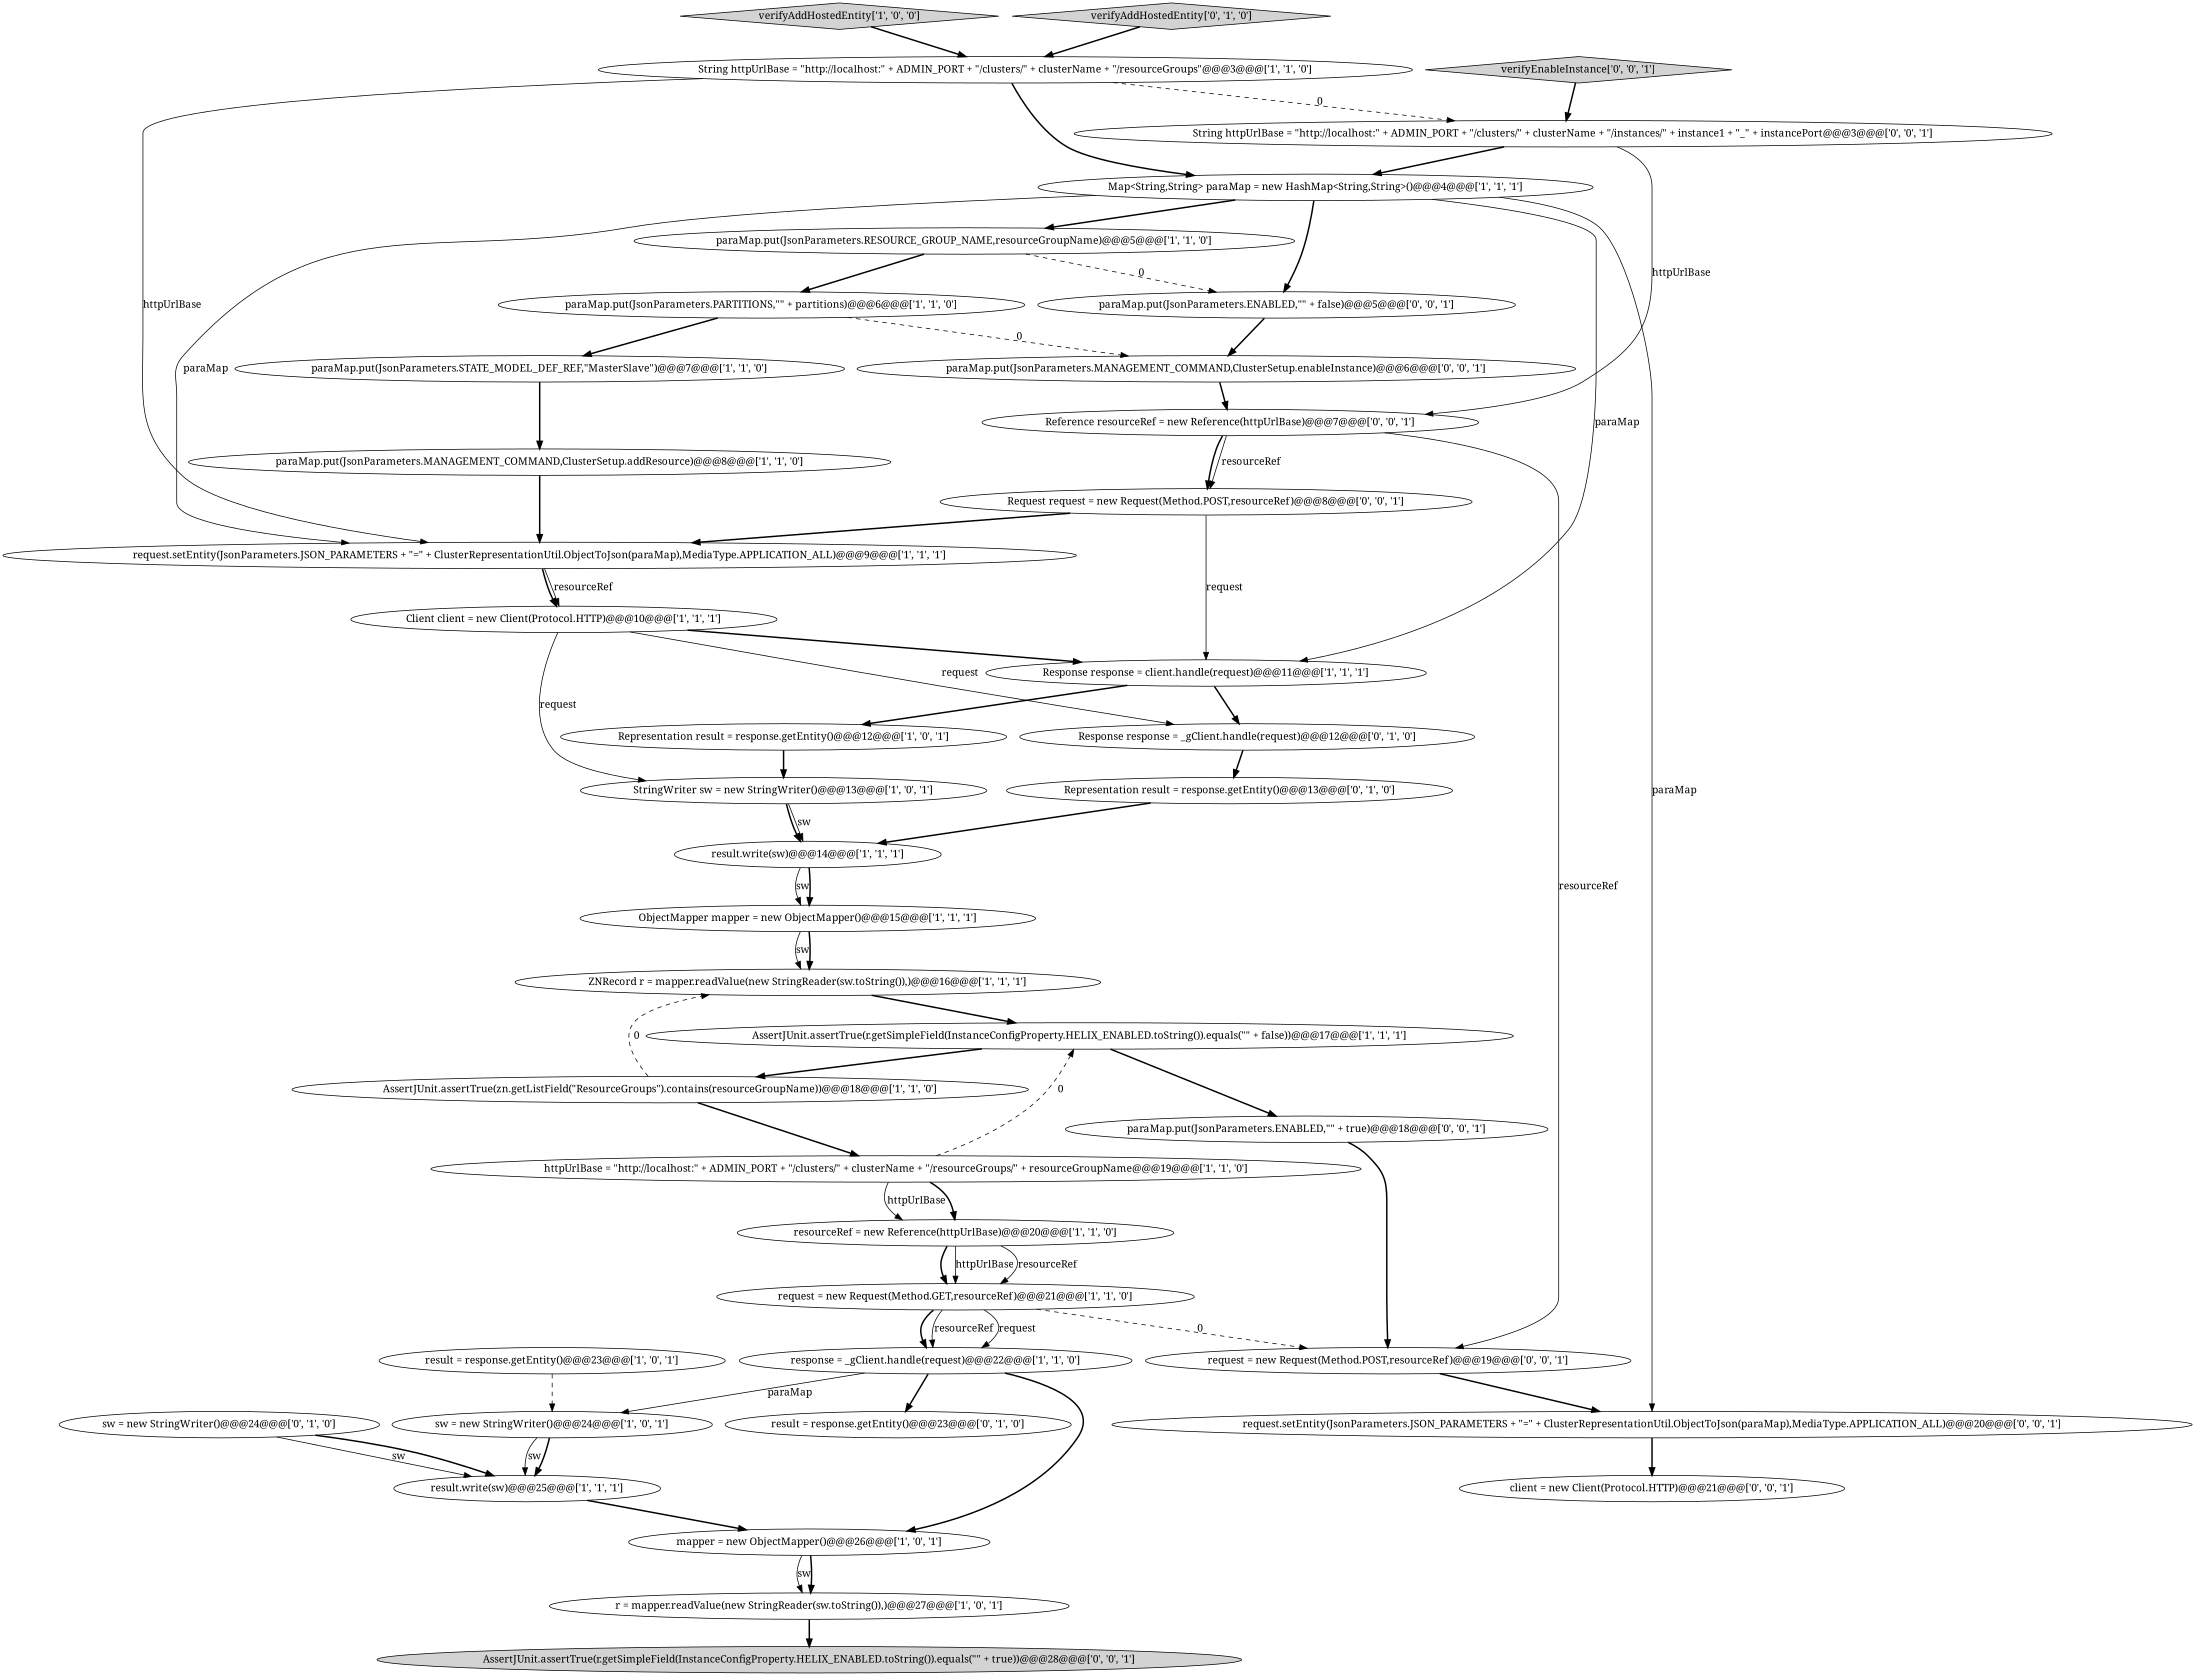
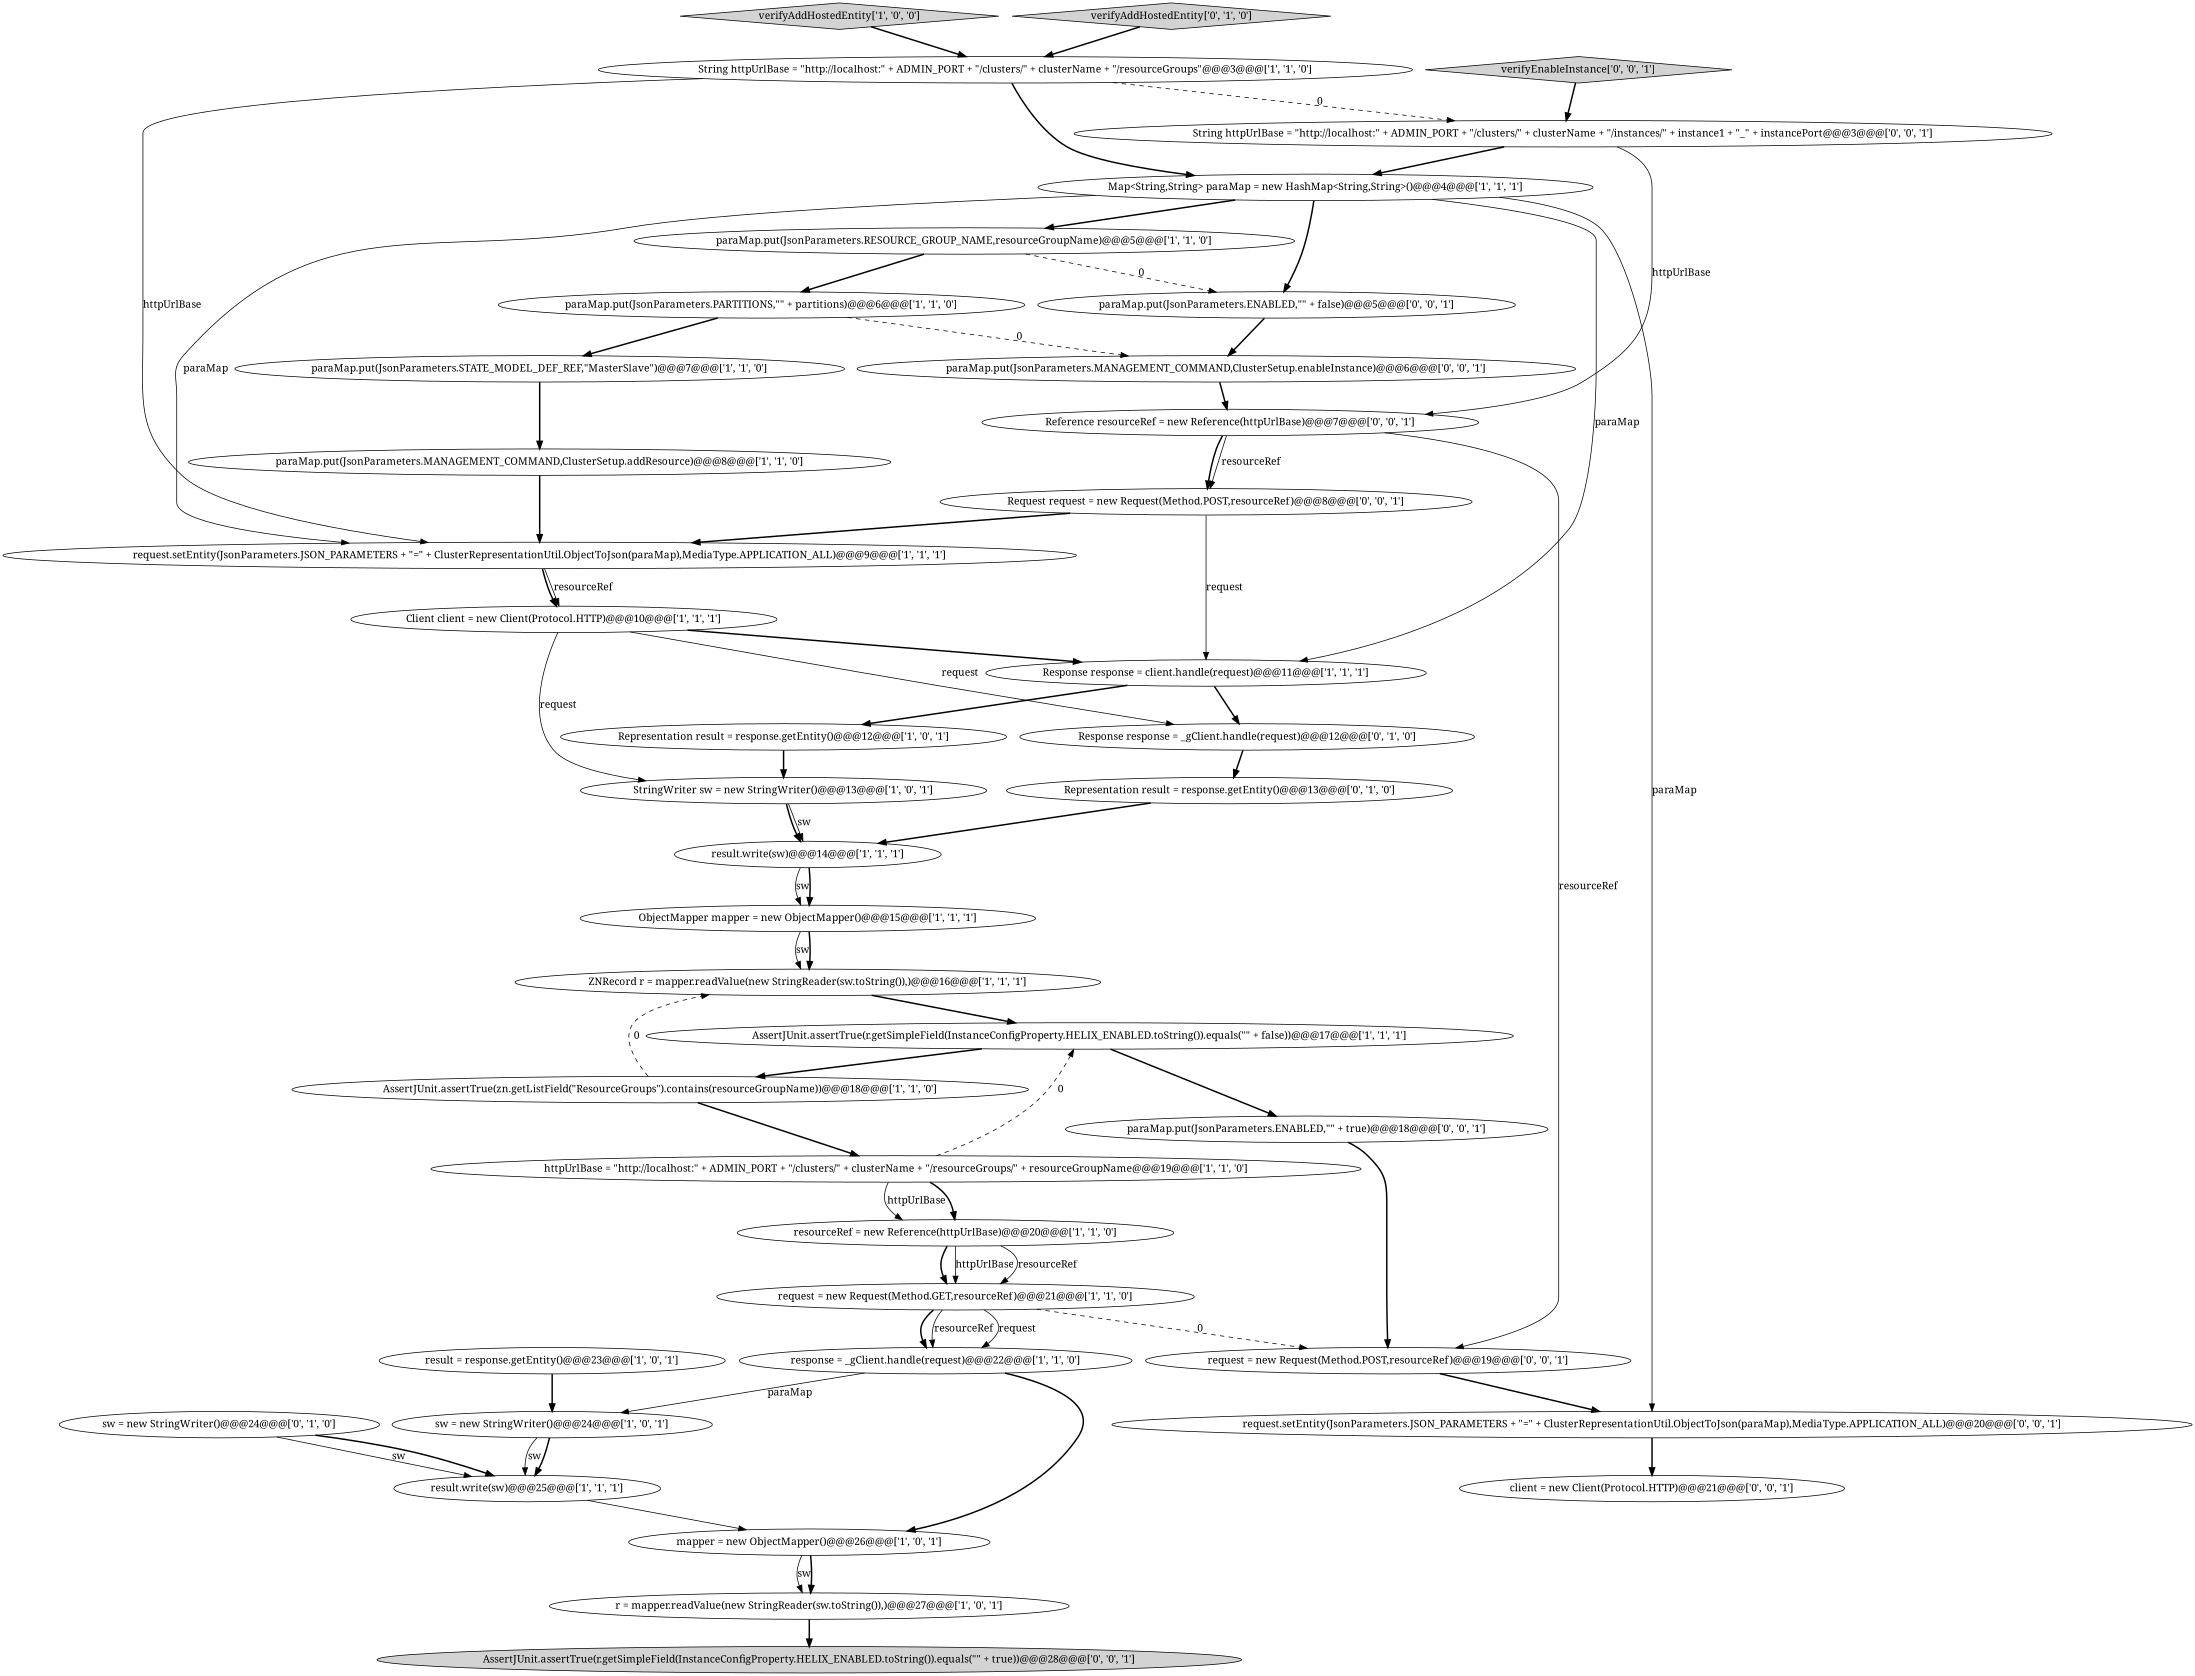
edge "result = response.getEntity()@@@23@@@['1', '0', '1']" -> "sw = new StringWriter()@@@24@@@['1', '0', '1']": style dashed -> bold
node "result = response.getEntity()@@@23@@@['0', '1', '0']": removed
edge "result.write(sw)@@@25@@@['1', '1', '1']" -> "mapper = new ObjectMapper()@@@26@@@['1', '0', '1']": style bold -> solid
